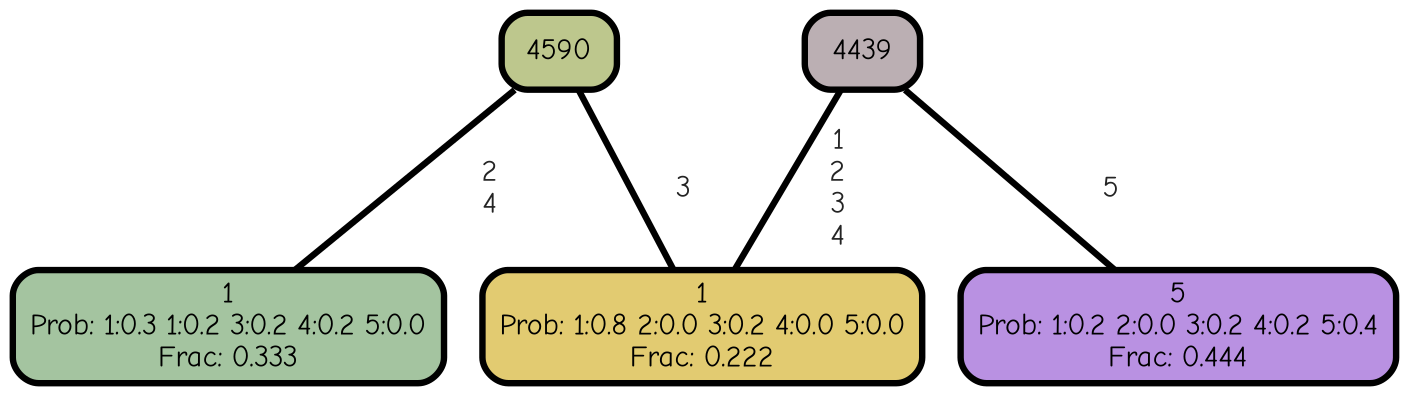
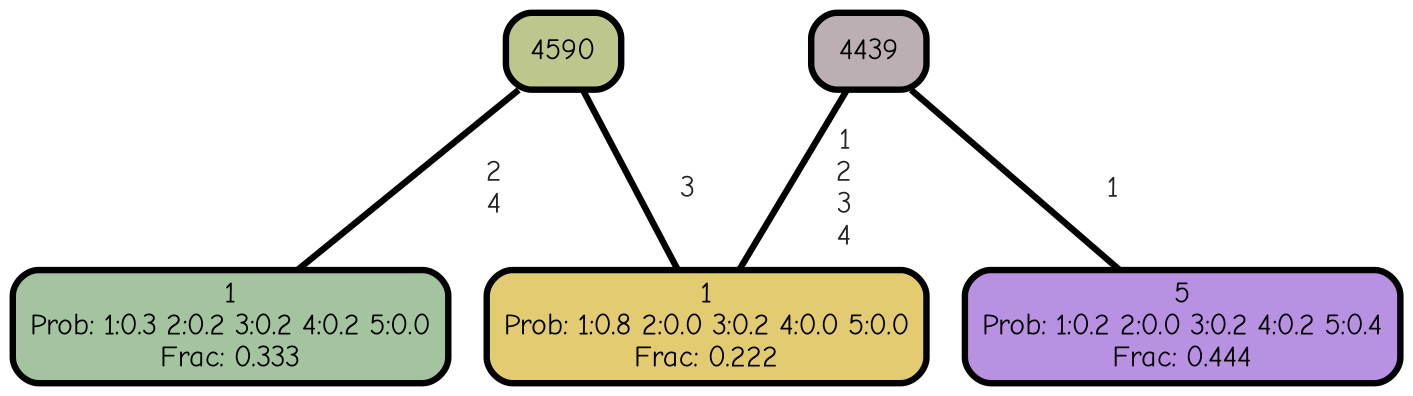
edge "4439" -- "5 Prob: 1:0.2 2:0.0 3:0.2 4:0.2 5:0.4 Frac: 0.444": label " 5" -> " 1"
node "1 Prob: 1:0.3 1:0.2 3:0.2 4:0.2 5:0.0 Frac: 0.333": label "1 Prob: 1:0.3 1:0.2 3:0.2 4:0.2 5:0.0 Frac: 0.333" -> "1 Prob: 1:0.3 2:0.2 3:0.2 4:0.2 5:0.0 Frac: 0.333"
